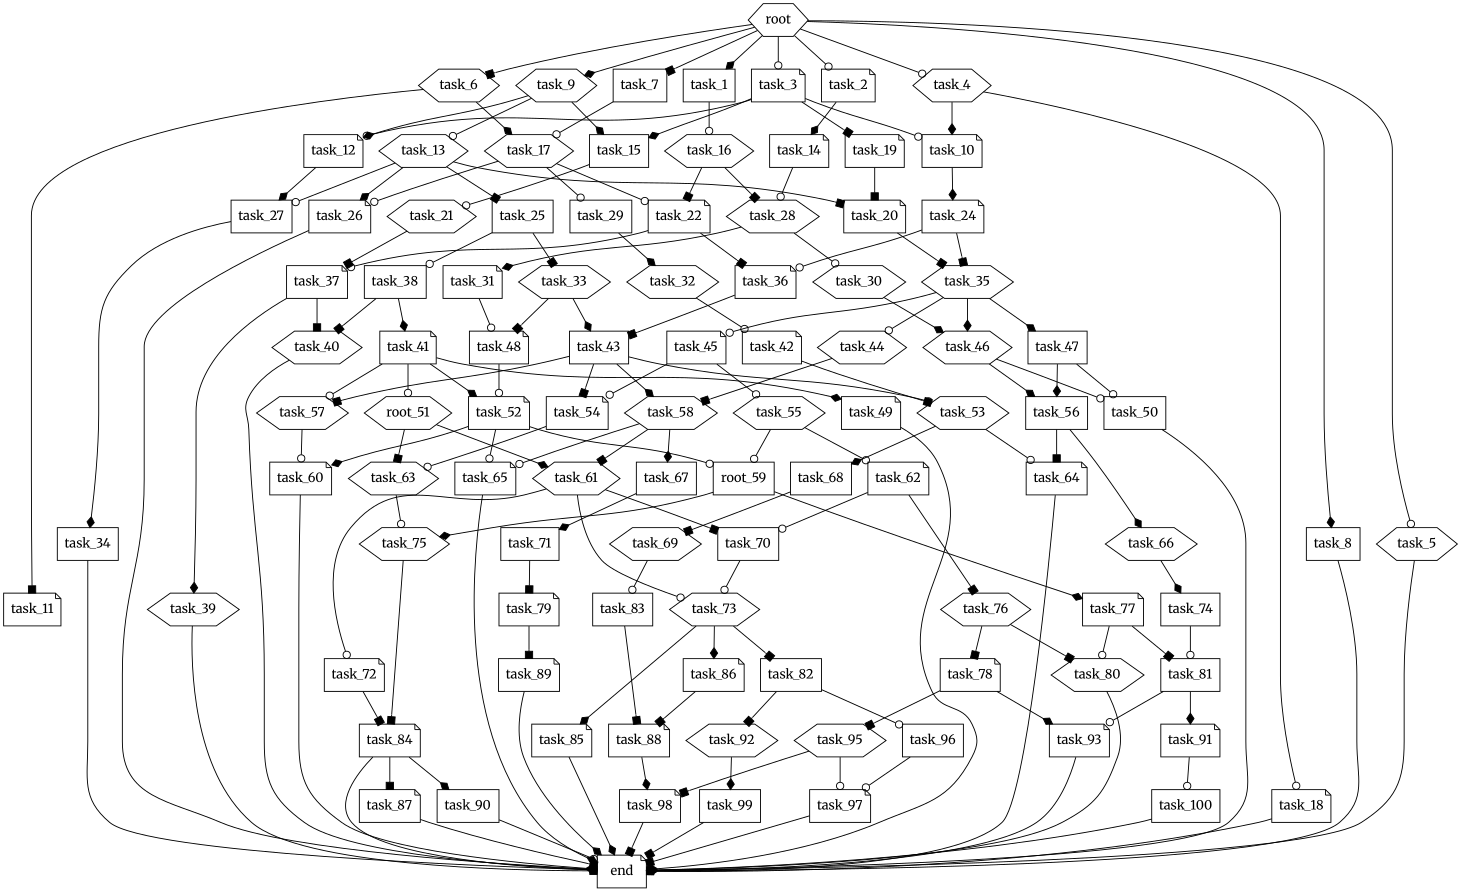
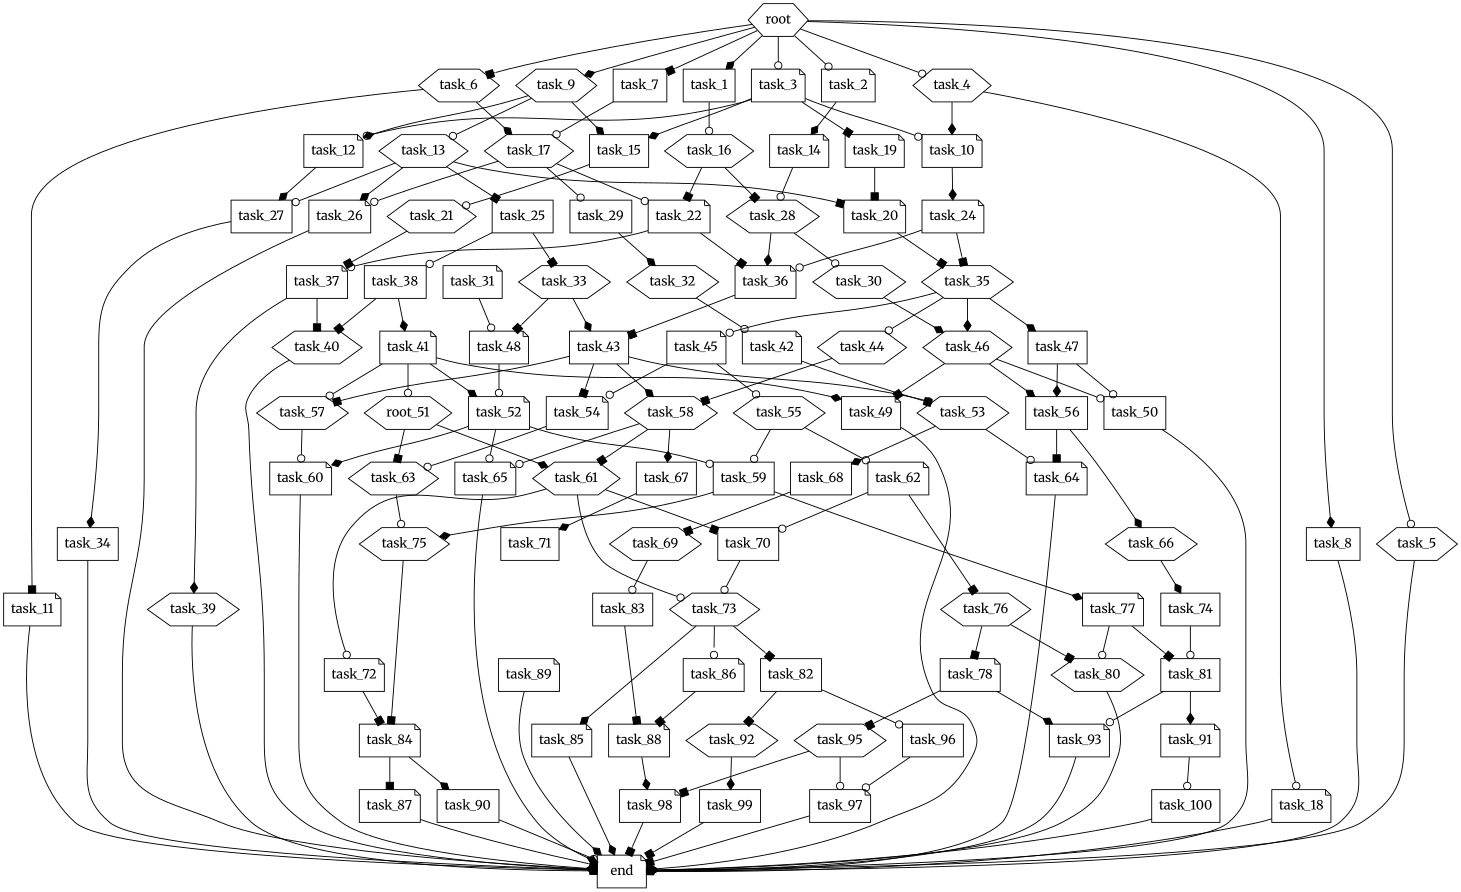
edge "task_28" -> "task_31": now "task_28" -> "task_36"
edge "task_46" -> "task_49": added
node "root_59": label "root_59" -> "task_59"
node "task_79": removed
edge "task_73" -> "task_86": arrowhead diamond -> odot
edge "task_84" -> "end": now "task_11" -> "end"
